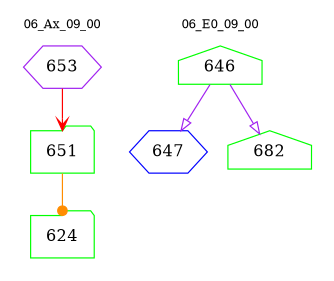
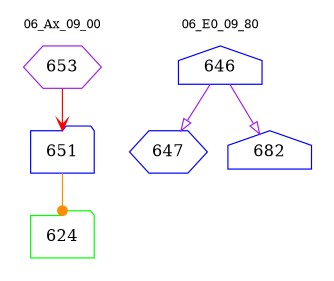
cluster "06_E0_09_00": label "06_E0_09_00" -> "06_E0_09_80"
node "646": color green -> blue
node "651": color green -> blue
node "682": color green -> blue
